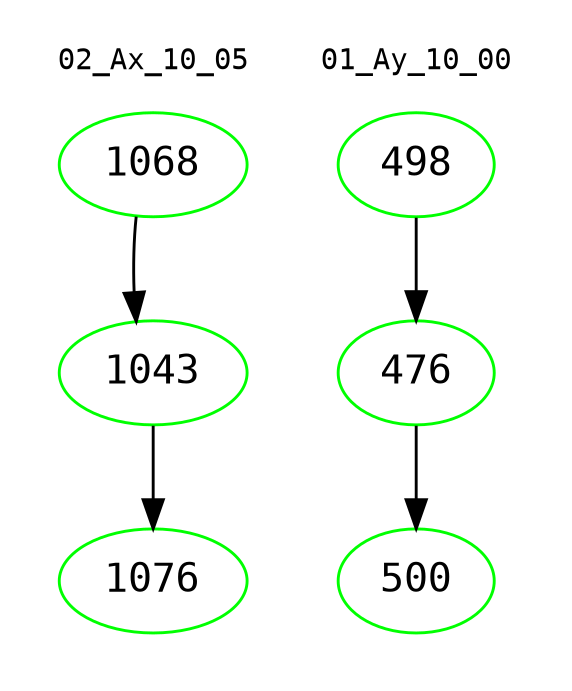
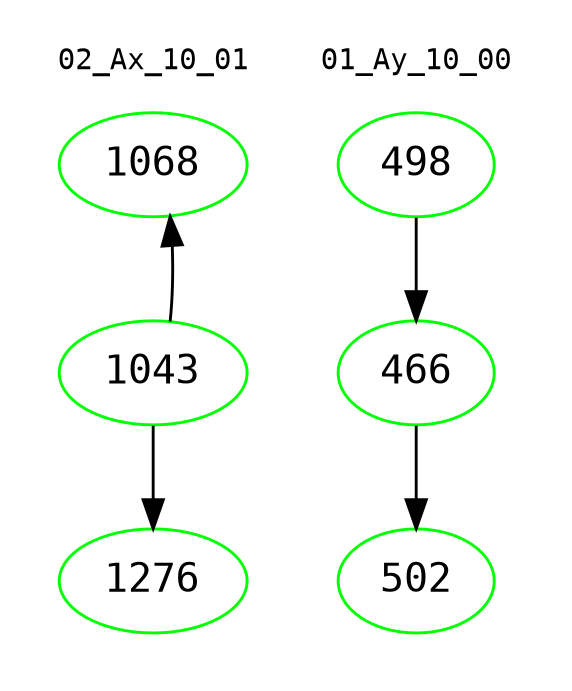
cluster "02_Ax_10_05": label "02_Ax_10_05" -> "02_Ax_10_01"
edge "1068" -> "1043": reversed
node "476": label "476" -> "466"
node "1076": label "1076" -> "1276"
node "500": label "500" -> "502"
